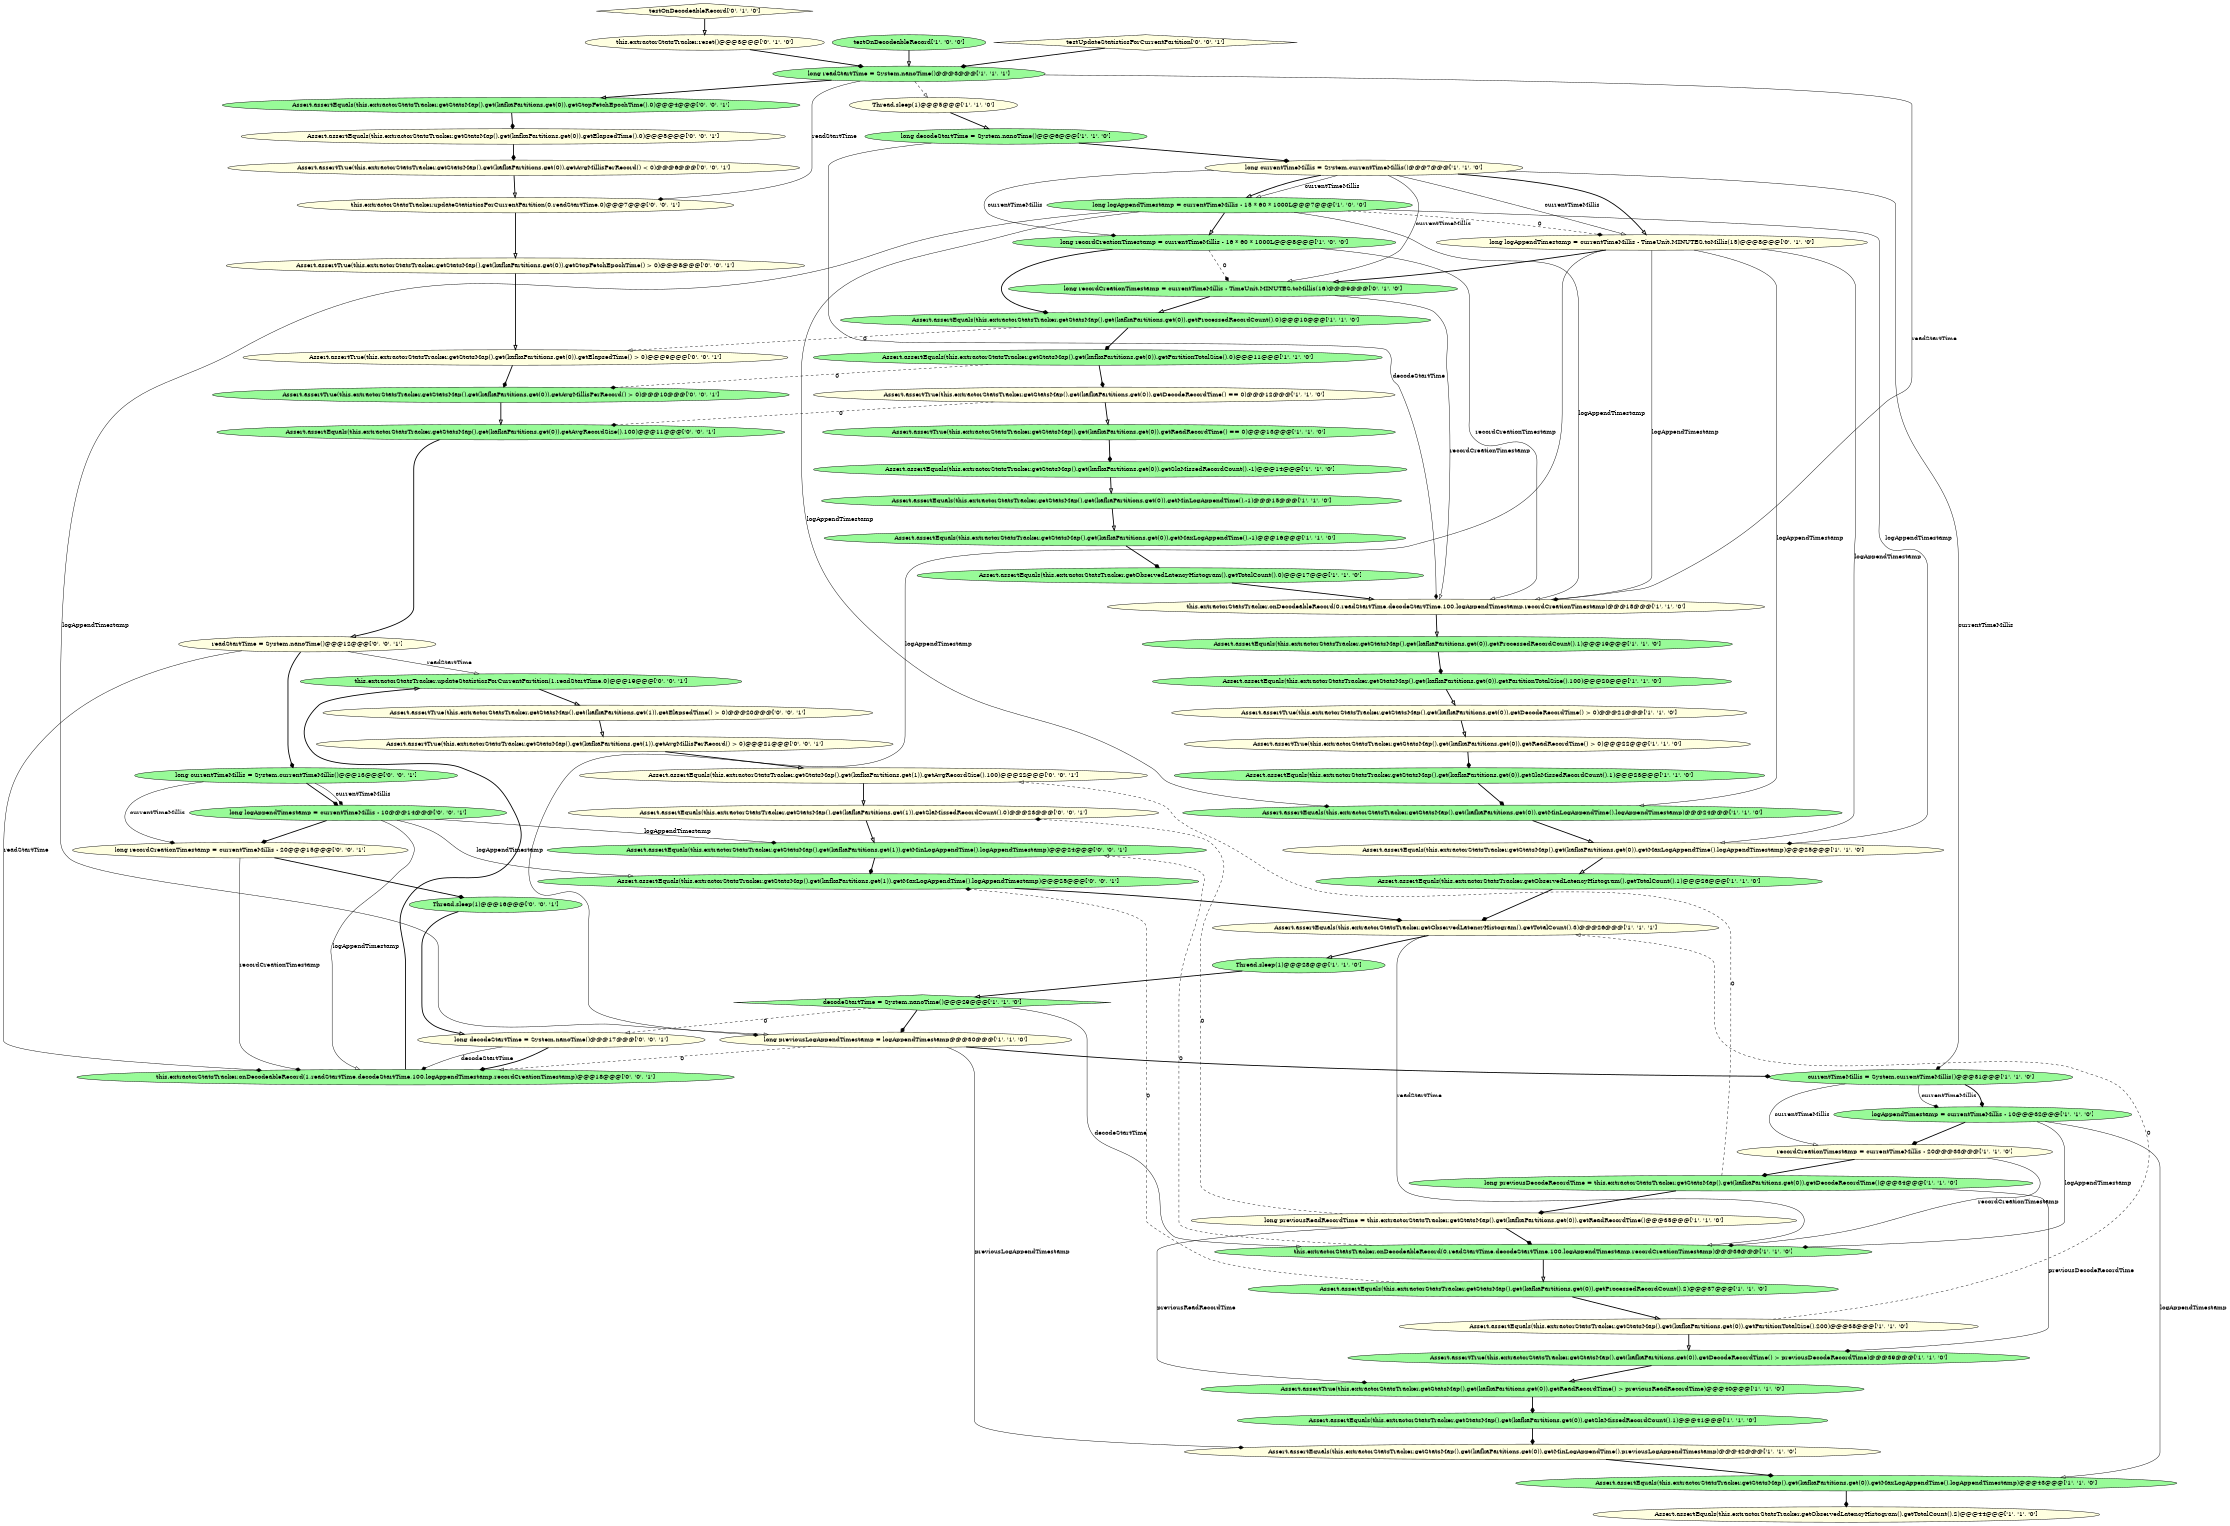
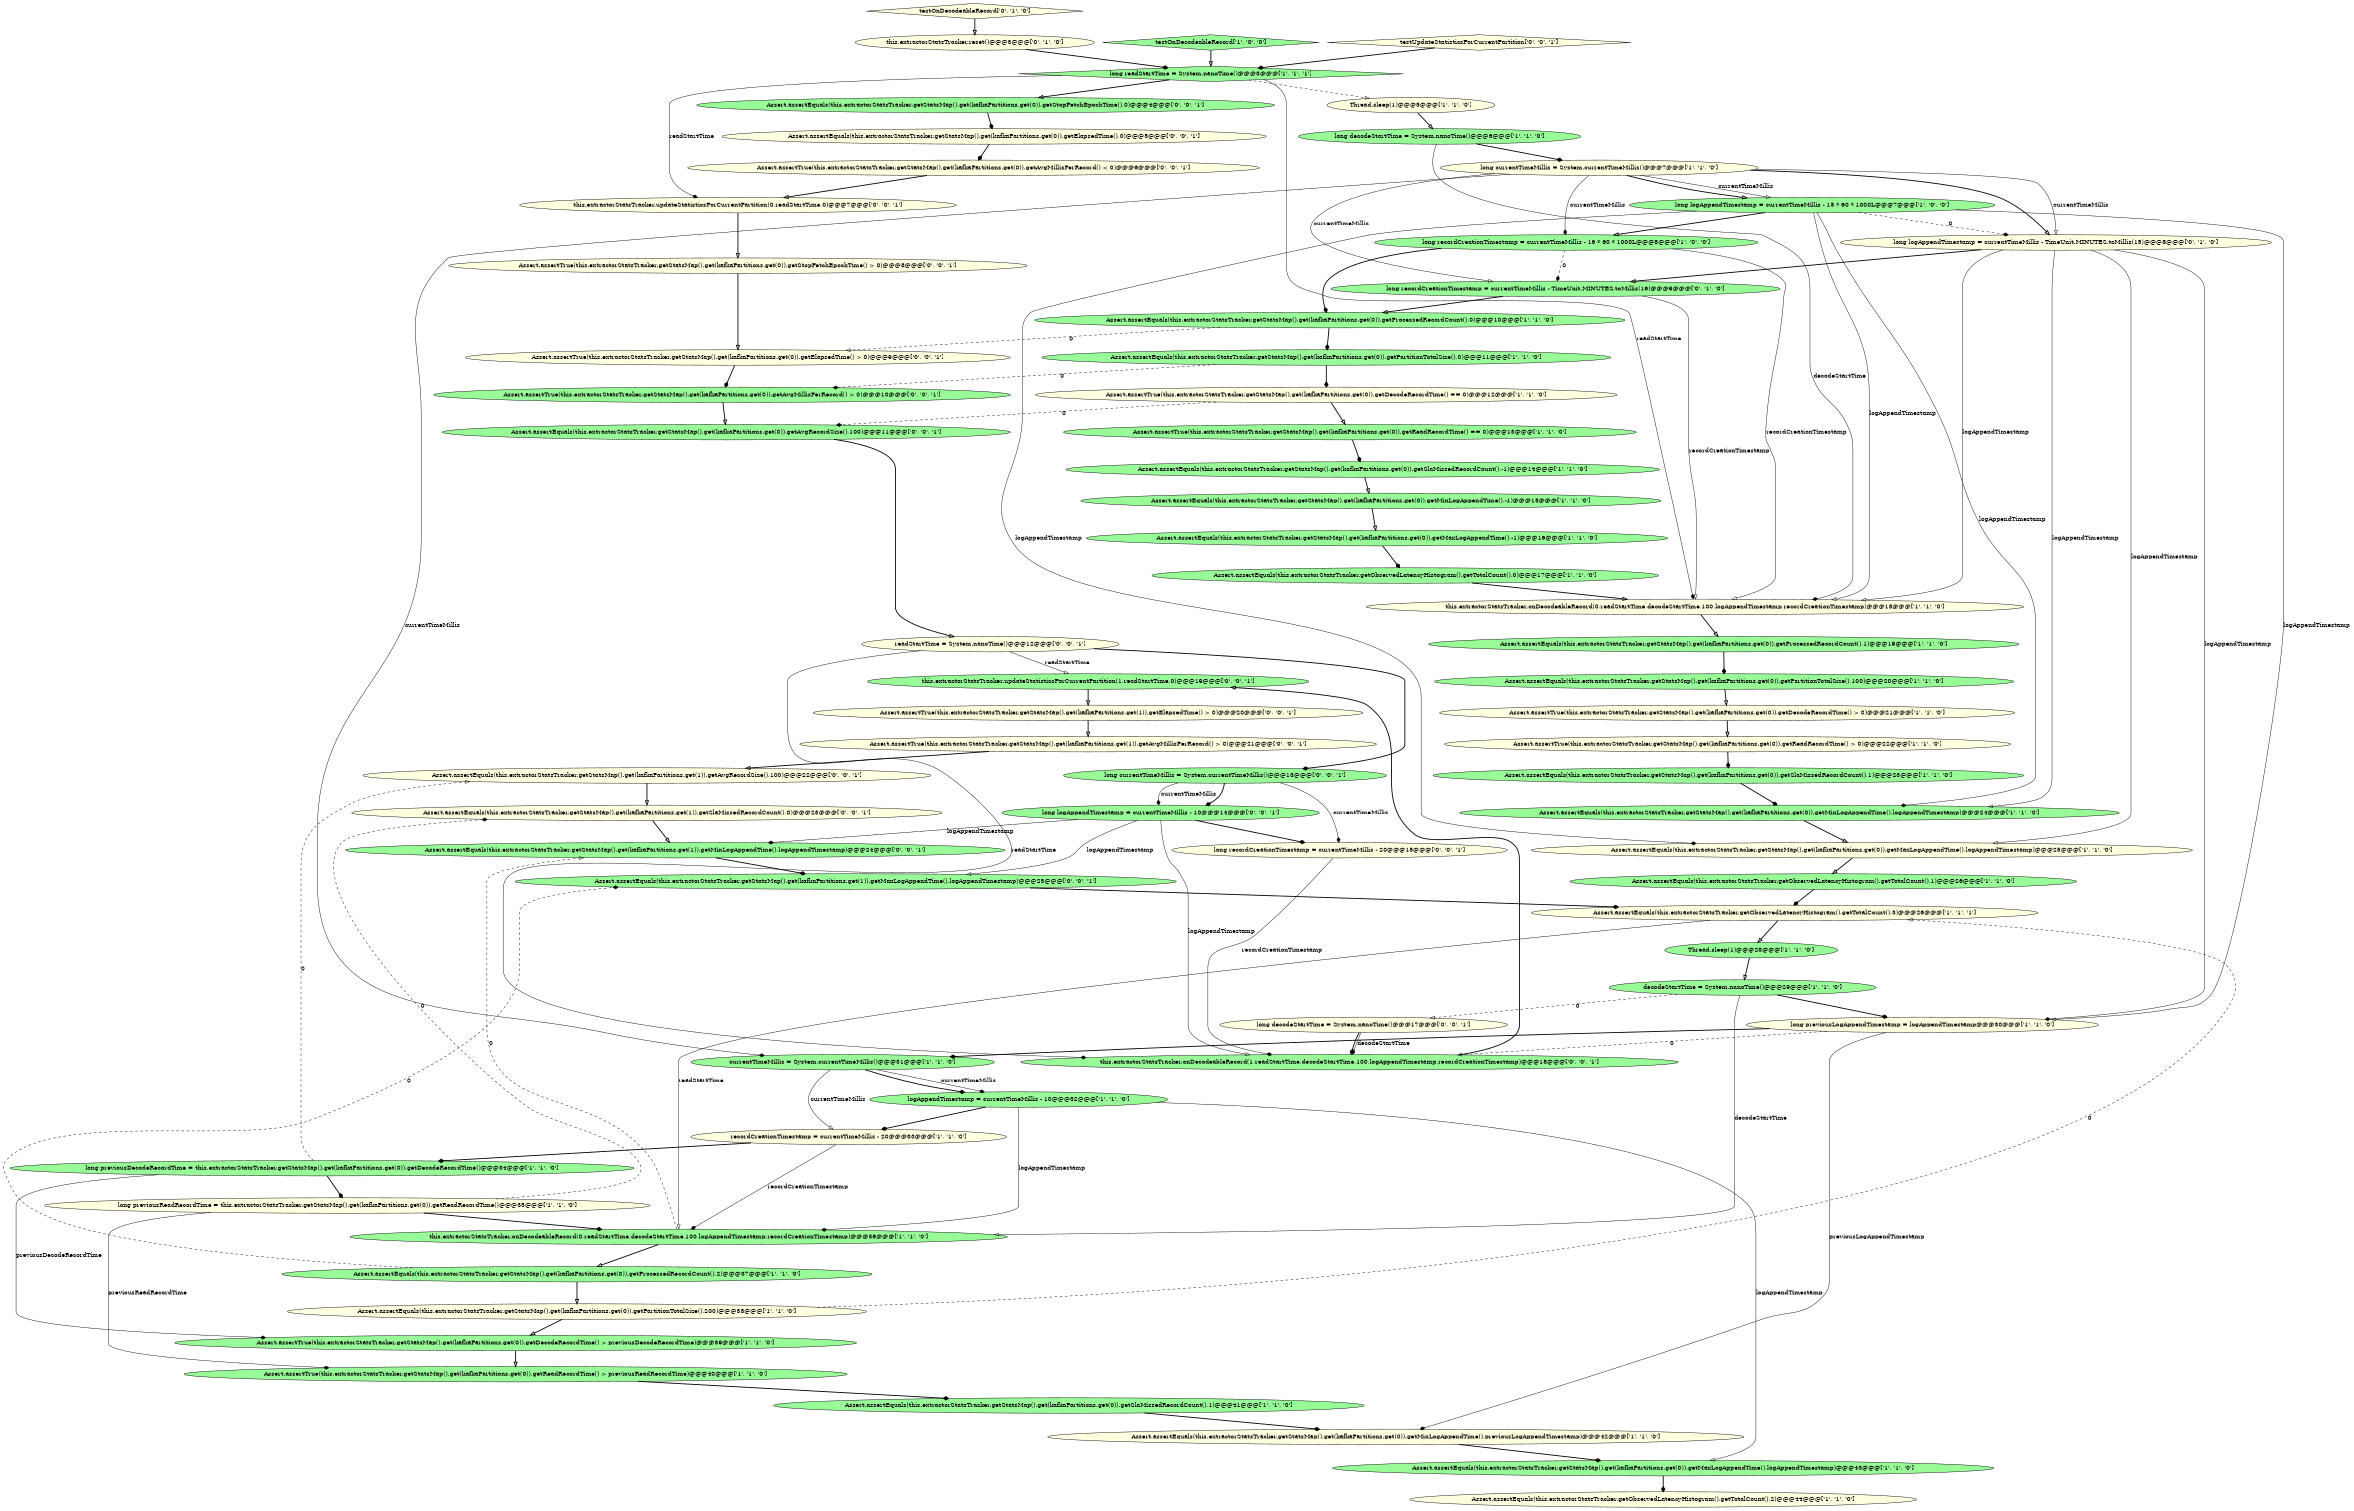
node "testOnDecodeableRecord['1', '0', '0']": shape ellipse -> diamond
node "long readStartTime = System.nanoTime()@@@3@@@['1', '1', '1']": shape ellipse -> diamond
node "Thread.sleep(1)@@@16@@@['0', '0', '1']": removed
node "decodeStartTime = System.nanoTime()@@@29@@@['1', '1', '0']": shape diamond -> ellipse
